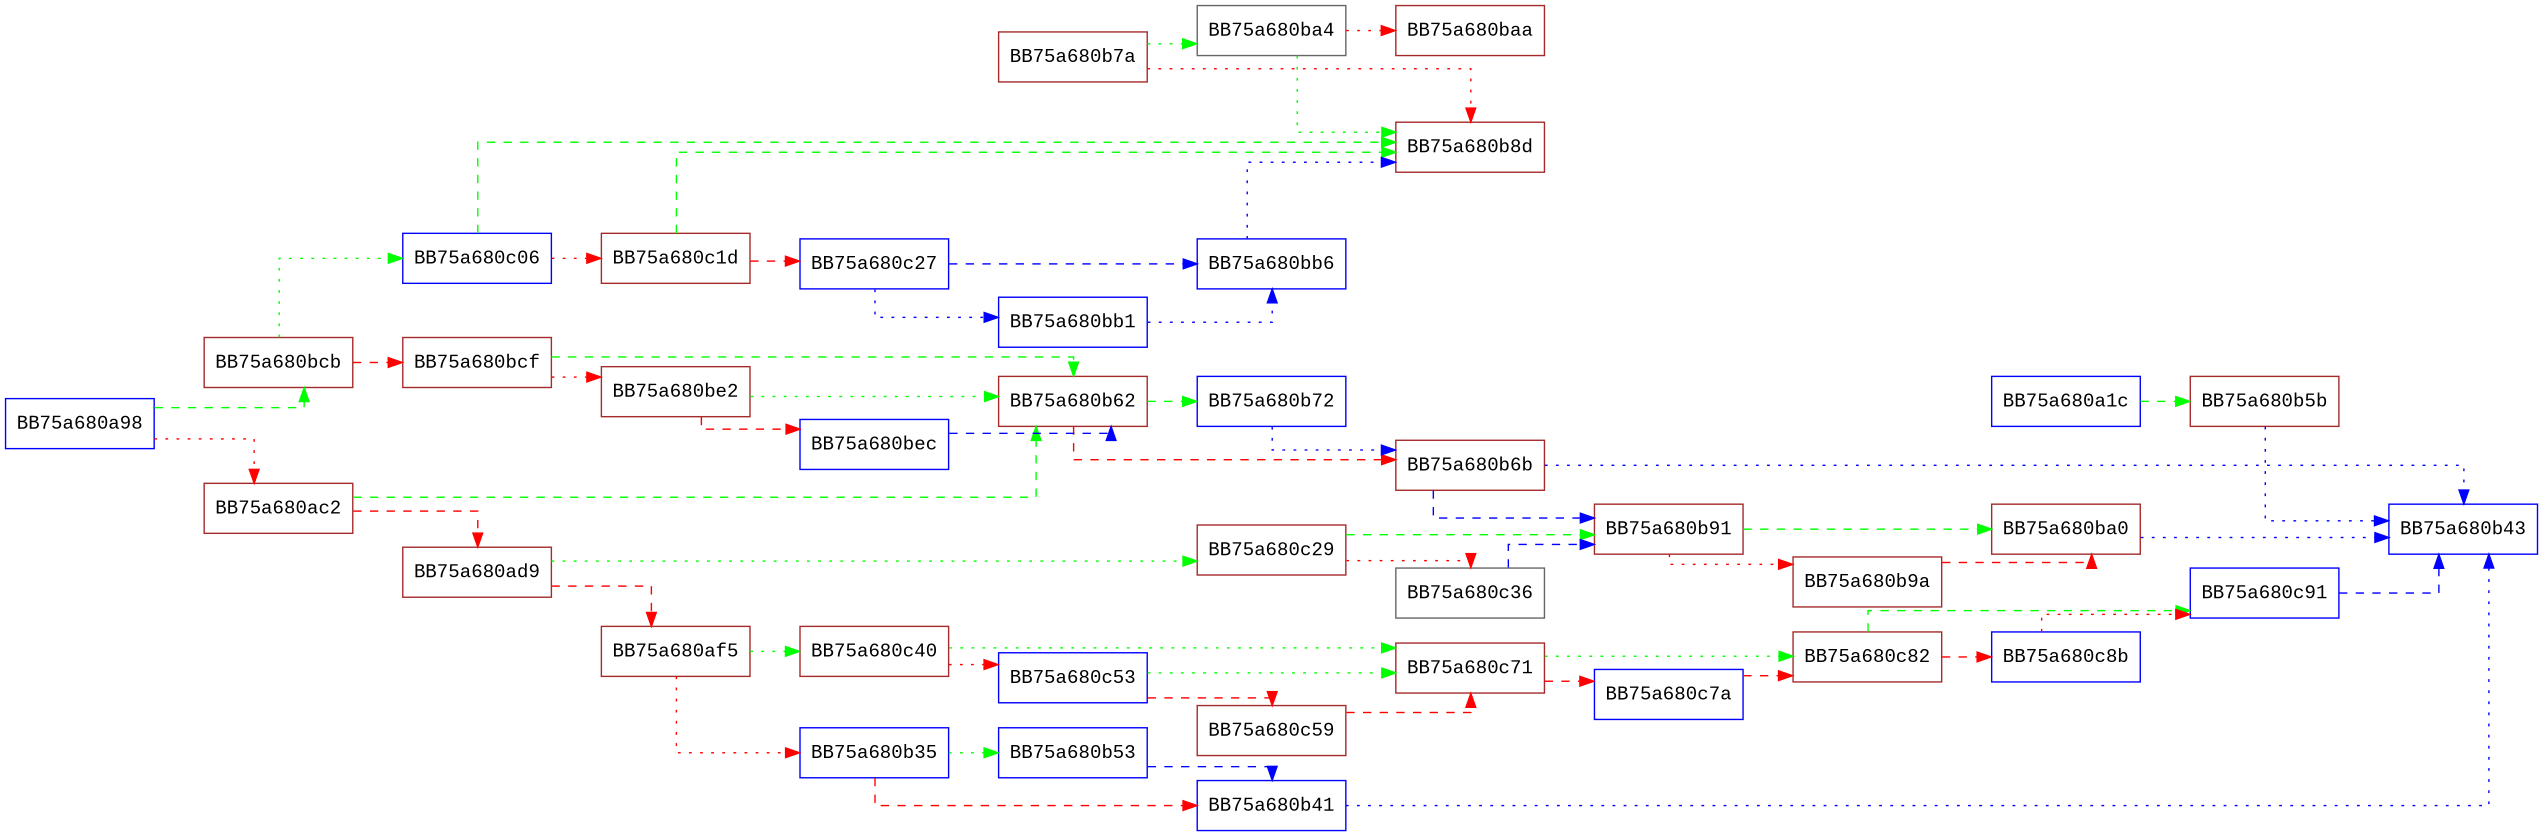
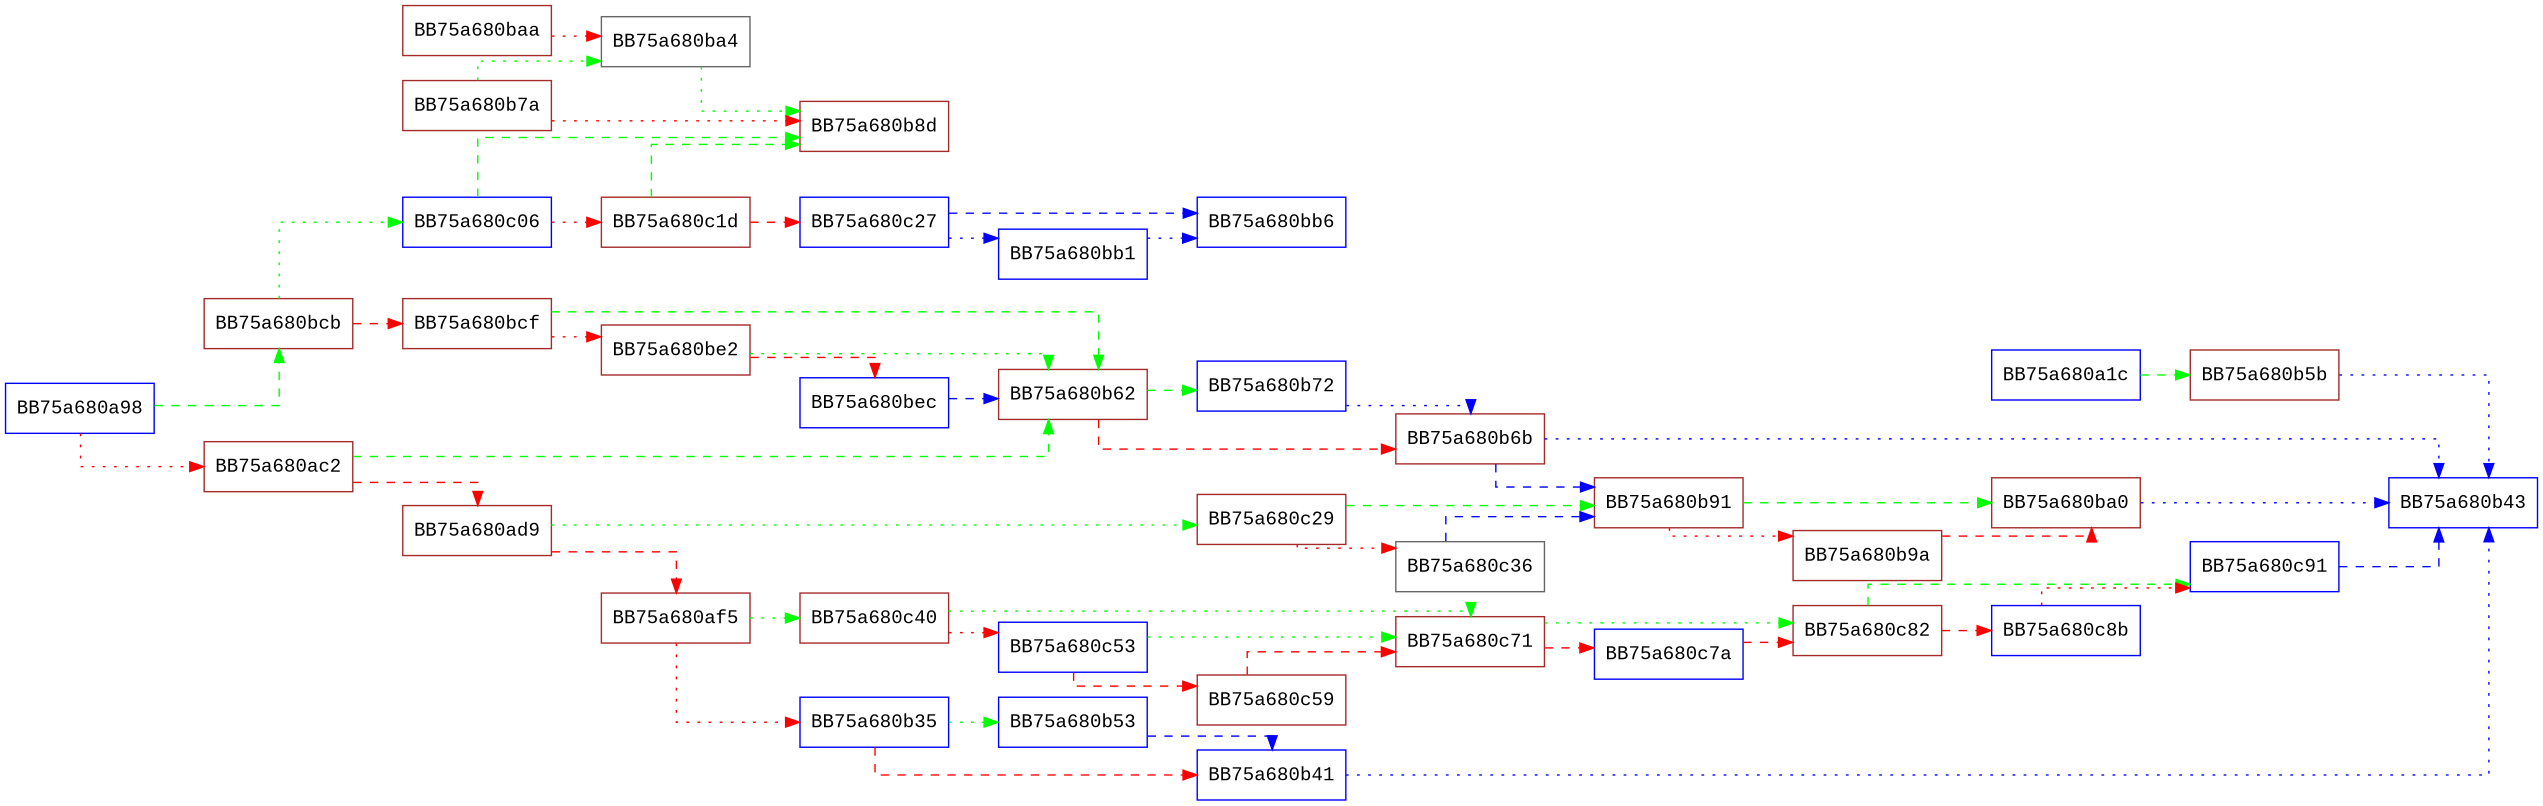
edge "BB75a680ba4" -> "BB75a680baa": reversed
edge "BB75a680bb6" -> "BB75a680b8d": removed
